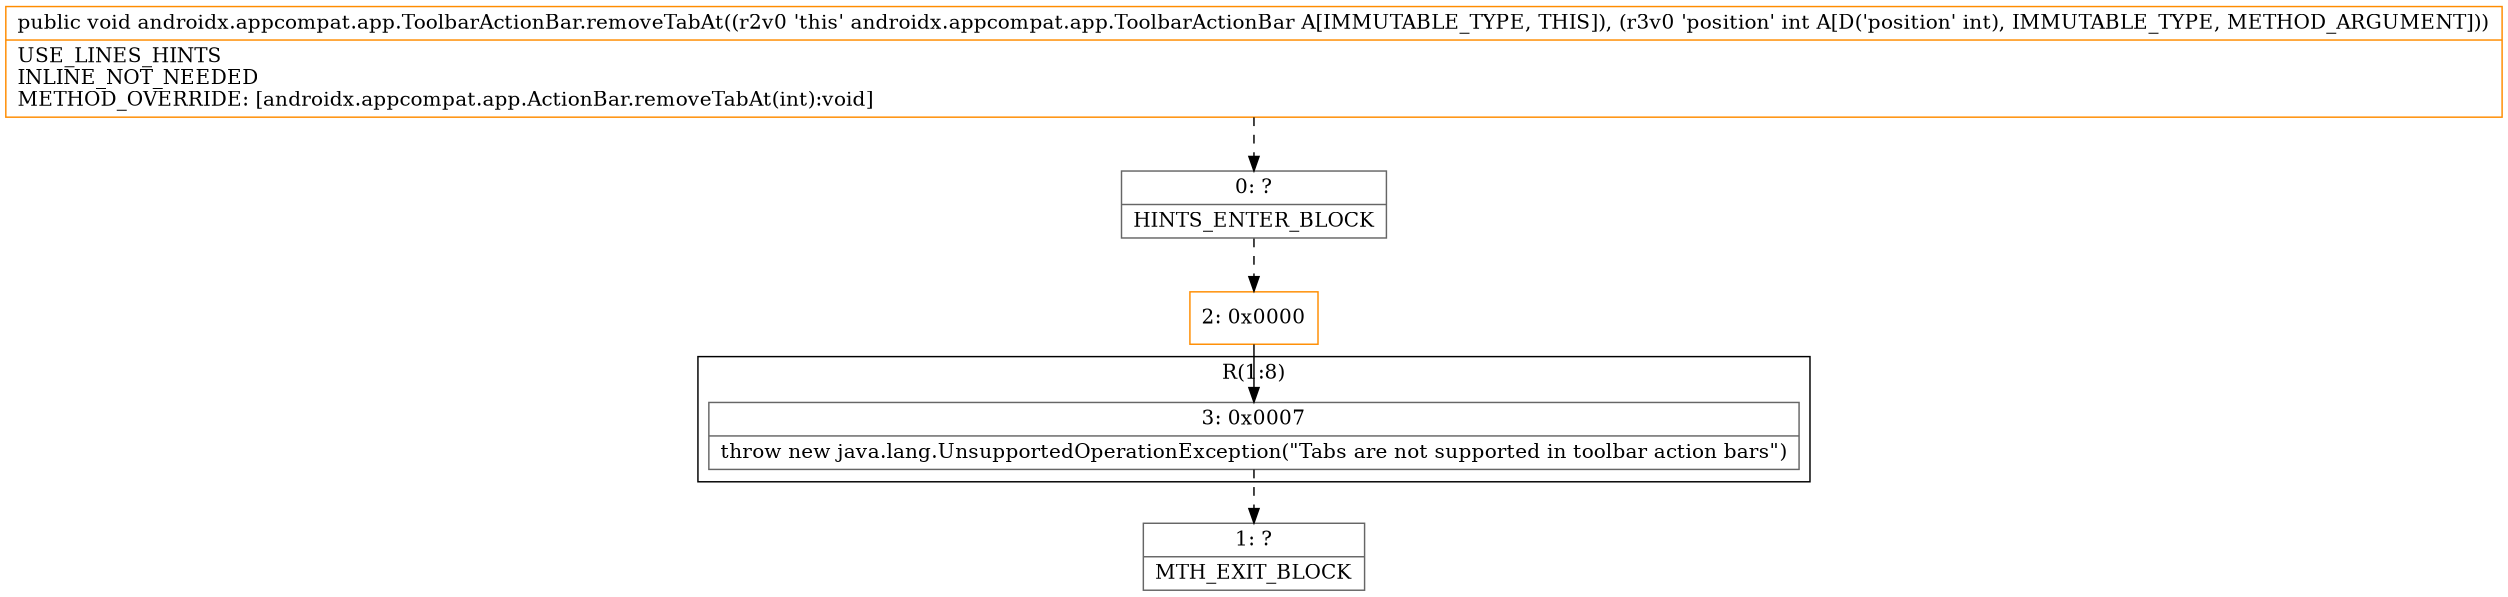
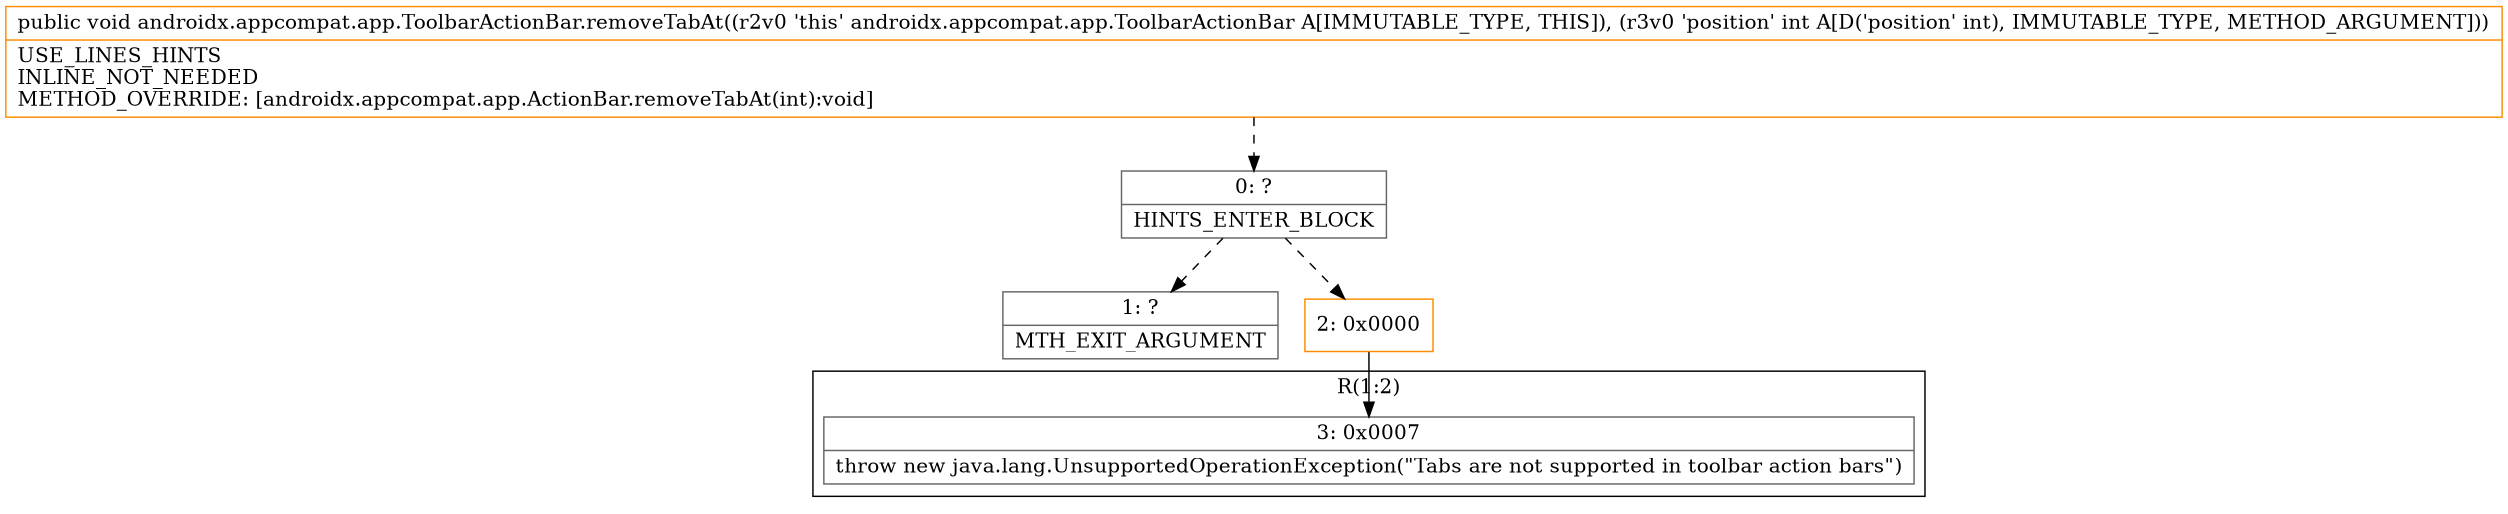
cluster "R(1:8)": label "R(1:8)" -> "R(1:2)"
edge "3: 0x0007" -> "1: ?": now "0: ?" -> "1: ?"
node "1: ?": text "MTH_EXIT_BLOCK" -> "MTH_EXIT_ARGUMENT"
